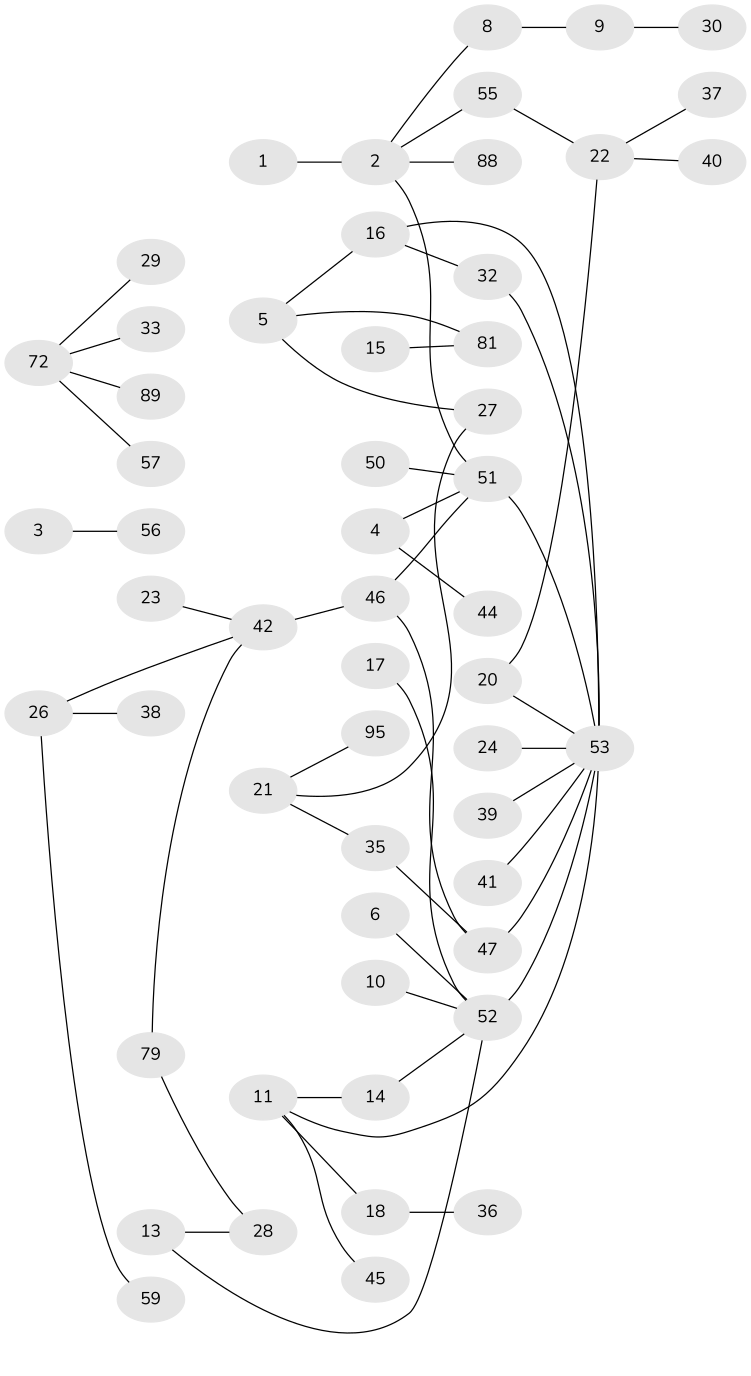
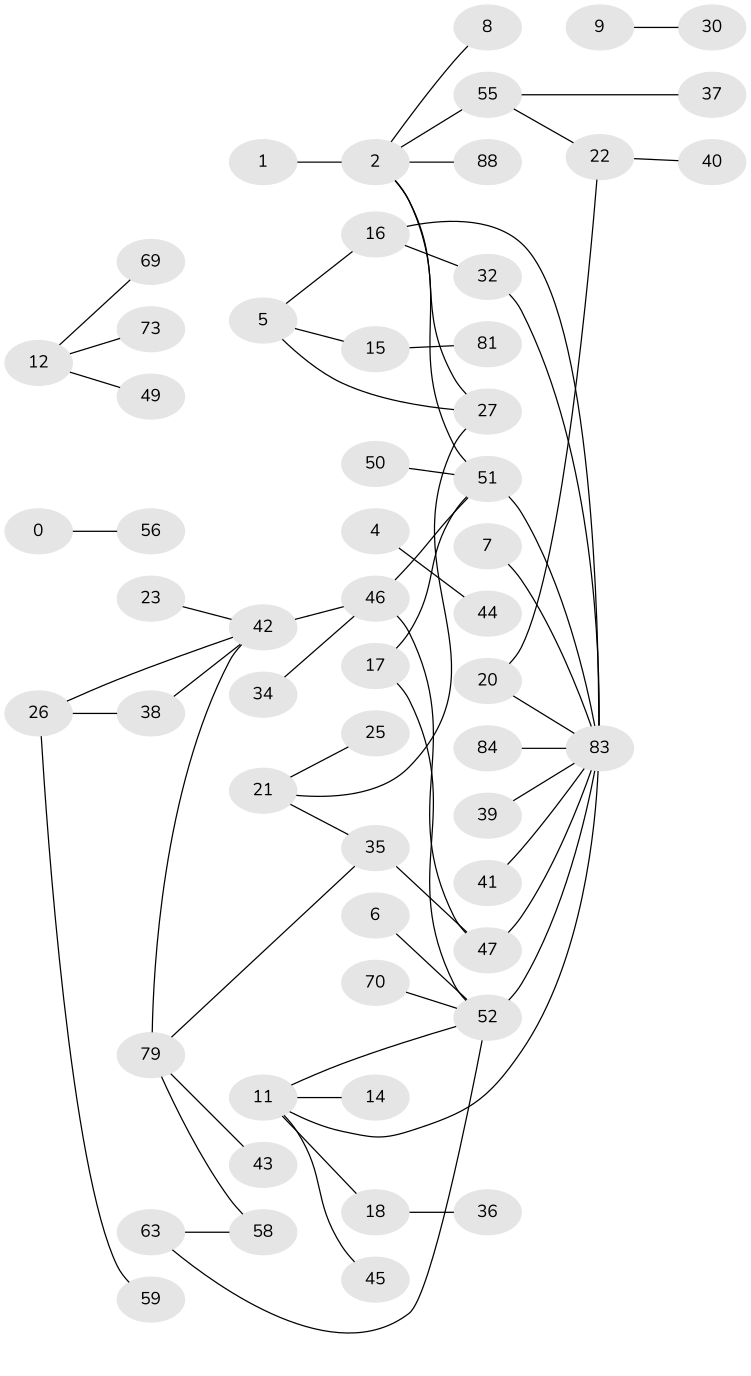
edge "8" -- "9": removed
edge "37" -- "22": now "37" -- "55"
node "29": label "29" -> "69"
edge "5" -- "81": now "5" -- "15"
node "33": label "33" -> "73"
edge "2" -- "27": added
node "72": label "72" -> "12"
node "89": label "89" -> "49"
node "57": removed
edge "51" -- "4": now "51" -- "17"
node "3": label "3" -> "0"
node "7": added
edge "42" -- "38": added
node "34": added
node "95": label "95" -> "25"
node "24": label "24" -> "84"
node "53": label "53" -> "83"
edge "35" -- "79": added
node "10": label "10" -> "70"
edge "52" -- "14": now "52" -- "11"
node "43": added
node "13": label "13" -> "63"
node "28": label "28" -> "58"
